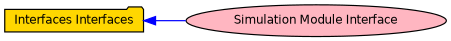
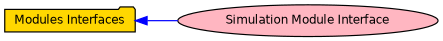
node "Interfaces Interfaces": label "Interfaces Interfaces" -> "Modules Interfaces"
